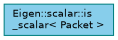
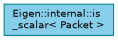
node "Eigen::scalar::is _scalar< Packet >": label "Eigen::scalar::is _scalar< Packet >" -> "Eigen::internal::is _scalar< Packet >"
